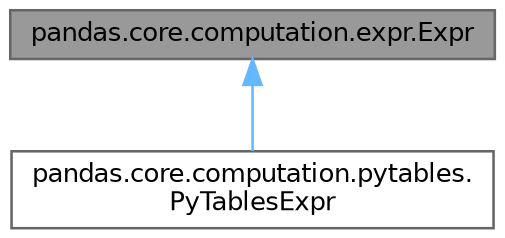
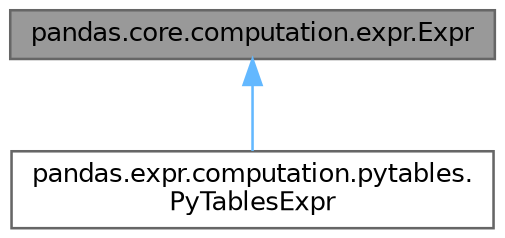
node "pandas.core.computation.pytables. PyTablesExpr": label "pandas.core.computation.pytables. PyTablesExpr" -> "pandas.expr.computation.pytables. PyTablesExpr"
